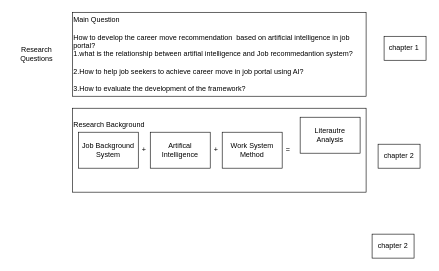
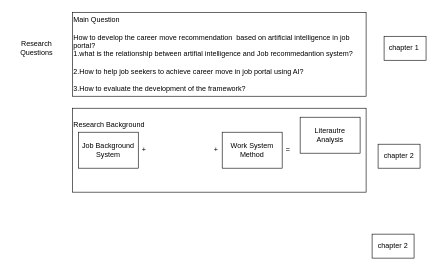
node "Research Questions": moved (36, 54) -> (36, 48)
node "Artifical Intelligence": removed
